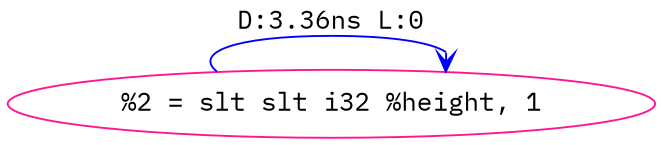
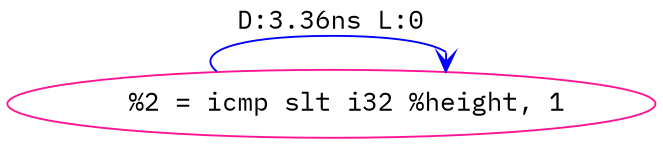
node "%2 = slt slt i32 %height, 1": label "%2 = slt slt i32 %height, 1" -> "%2 = icmp slt i32 %height, 1"
